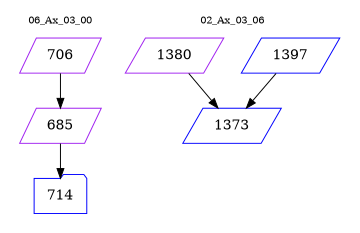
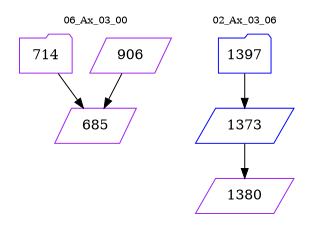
node "706": label "706" -> "906"
node "1397": shape parallelogram -> folder
edge "1380" -> "1373": reversed
edge "685" -> "714": reversed
node "714": color blue -> purple
